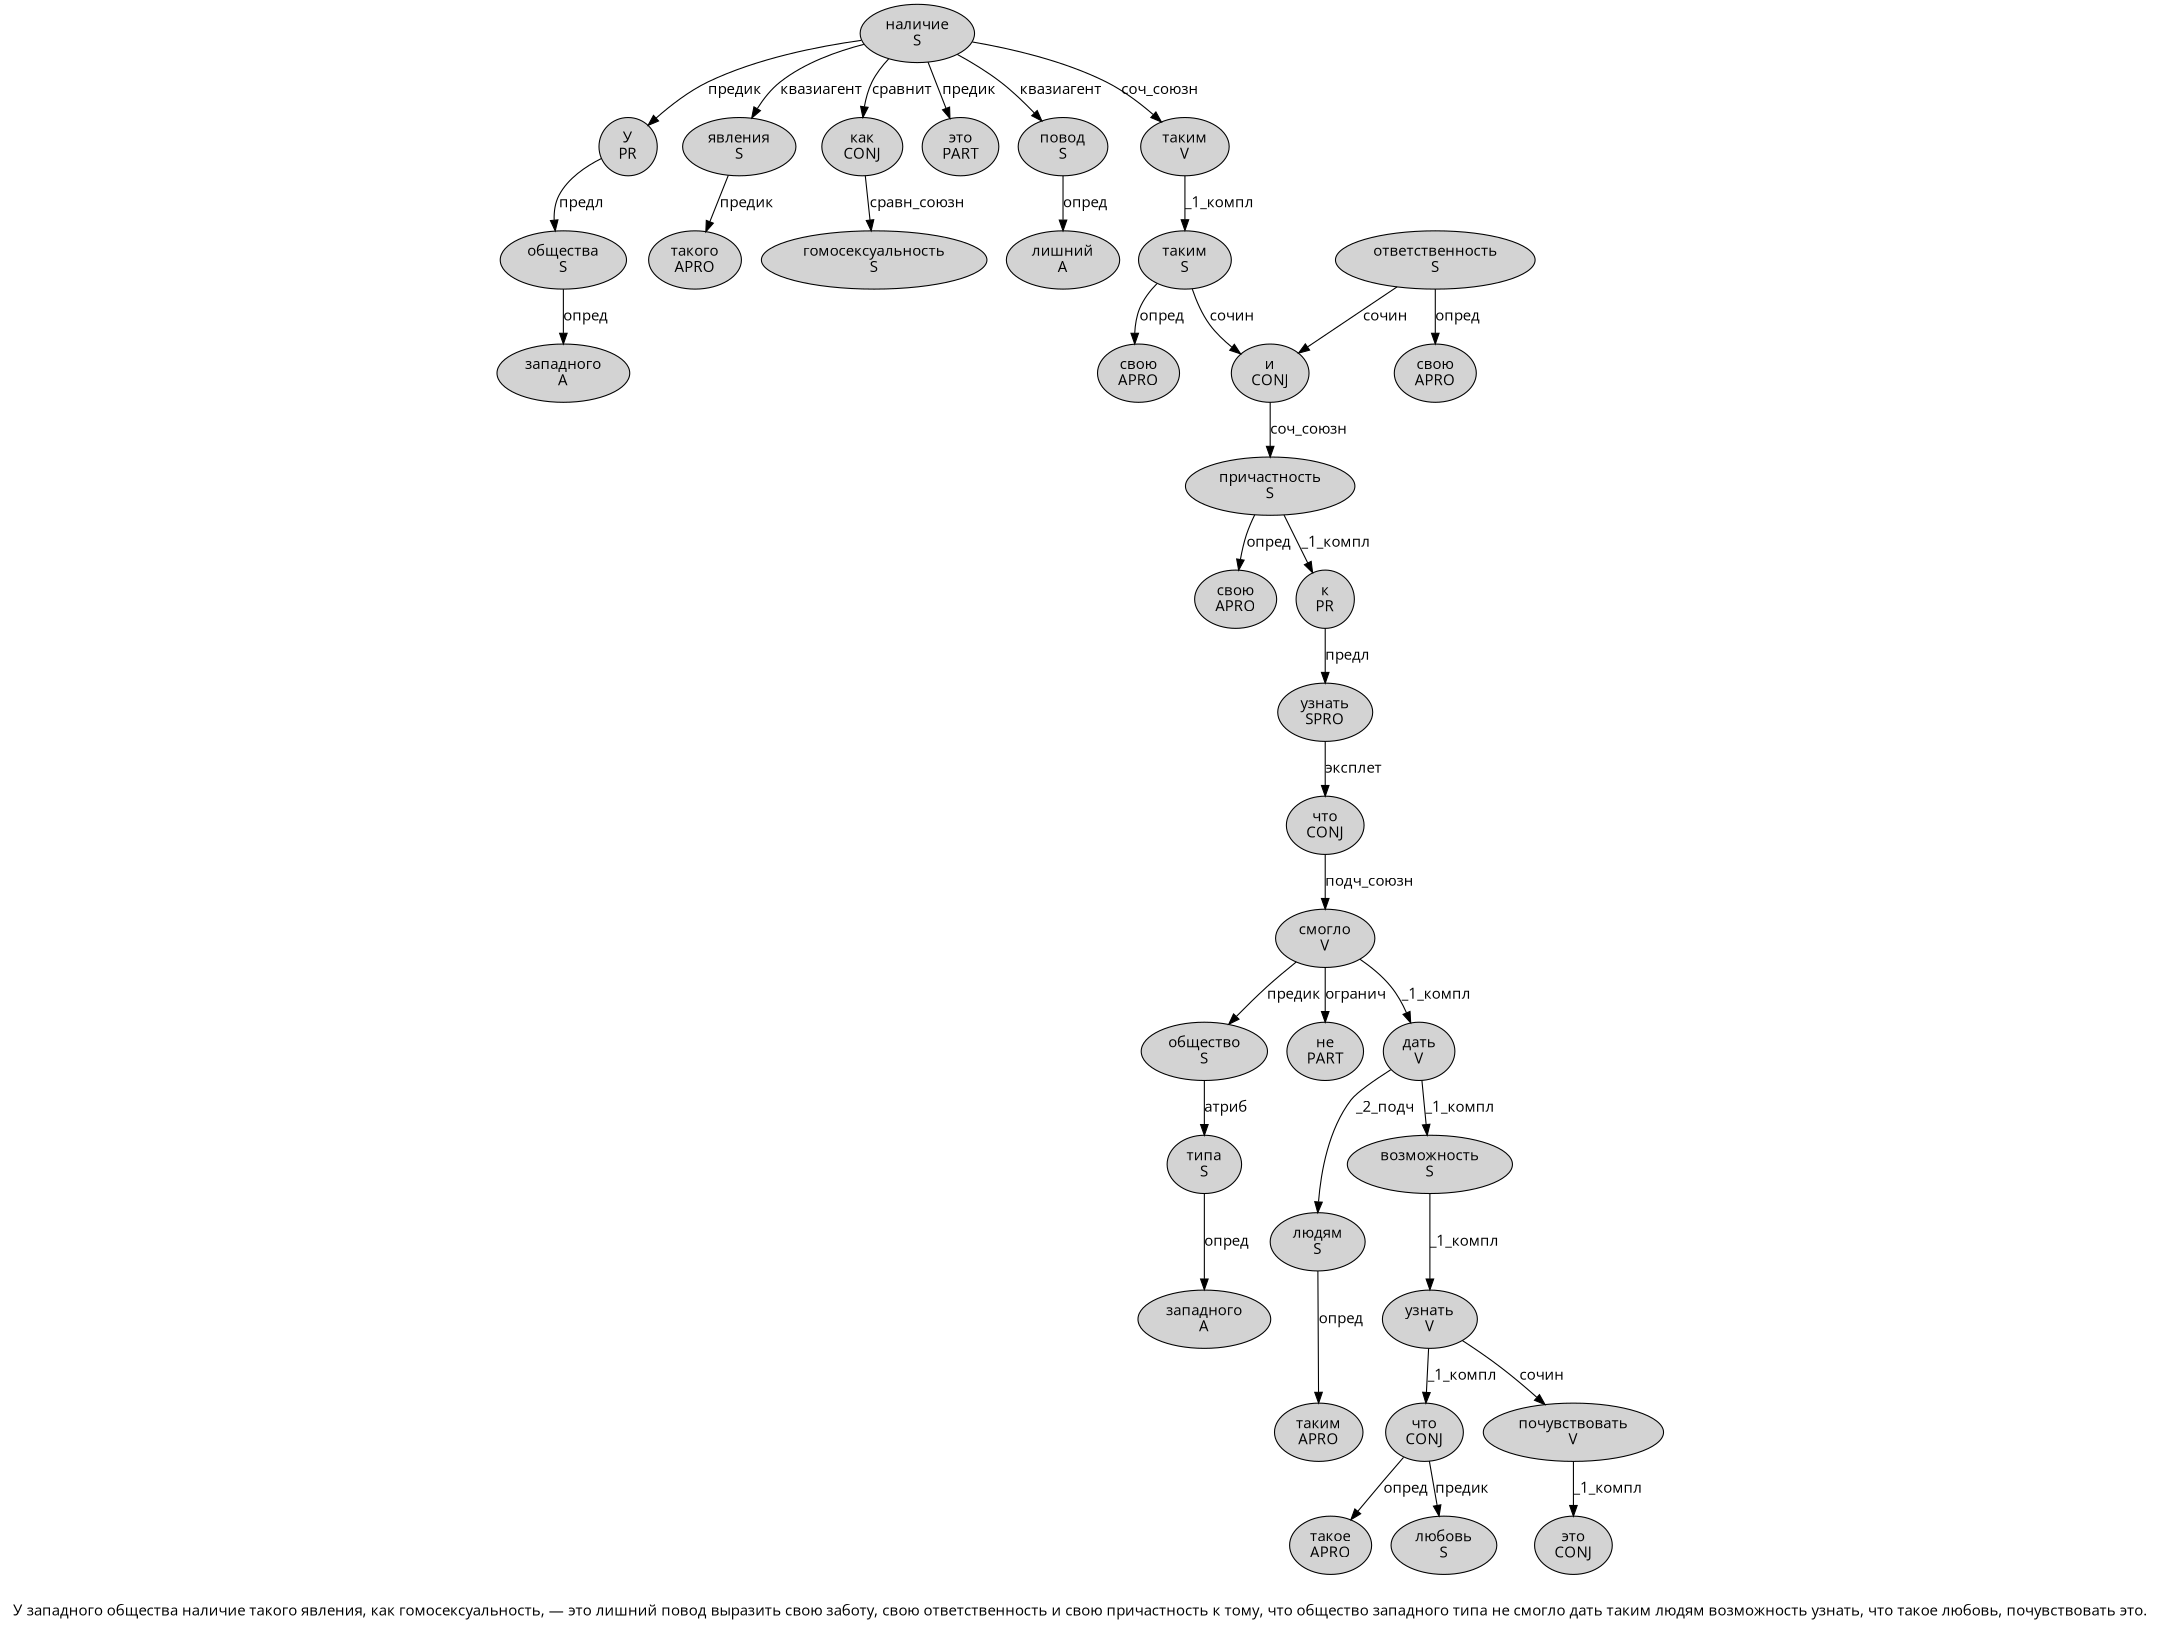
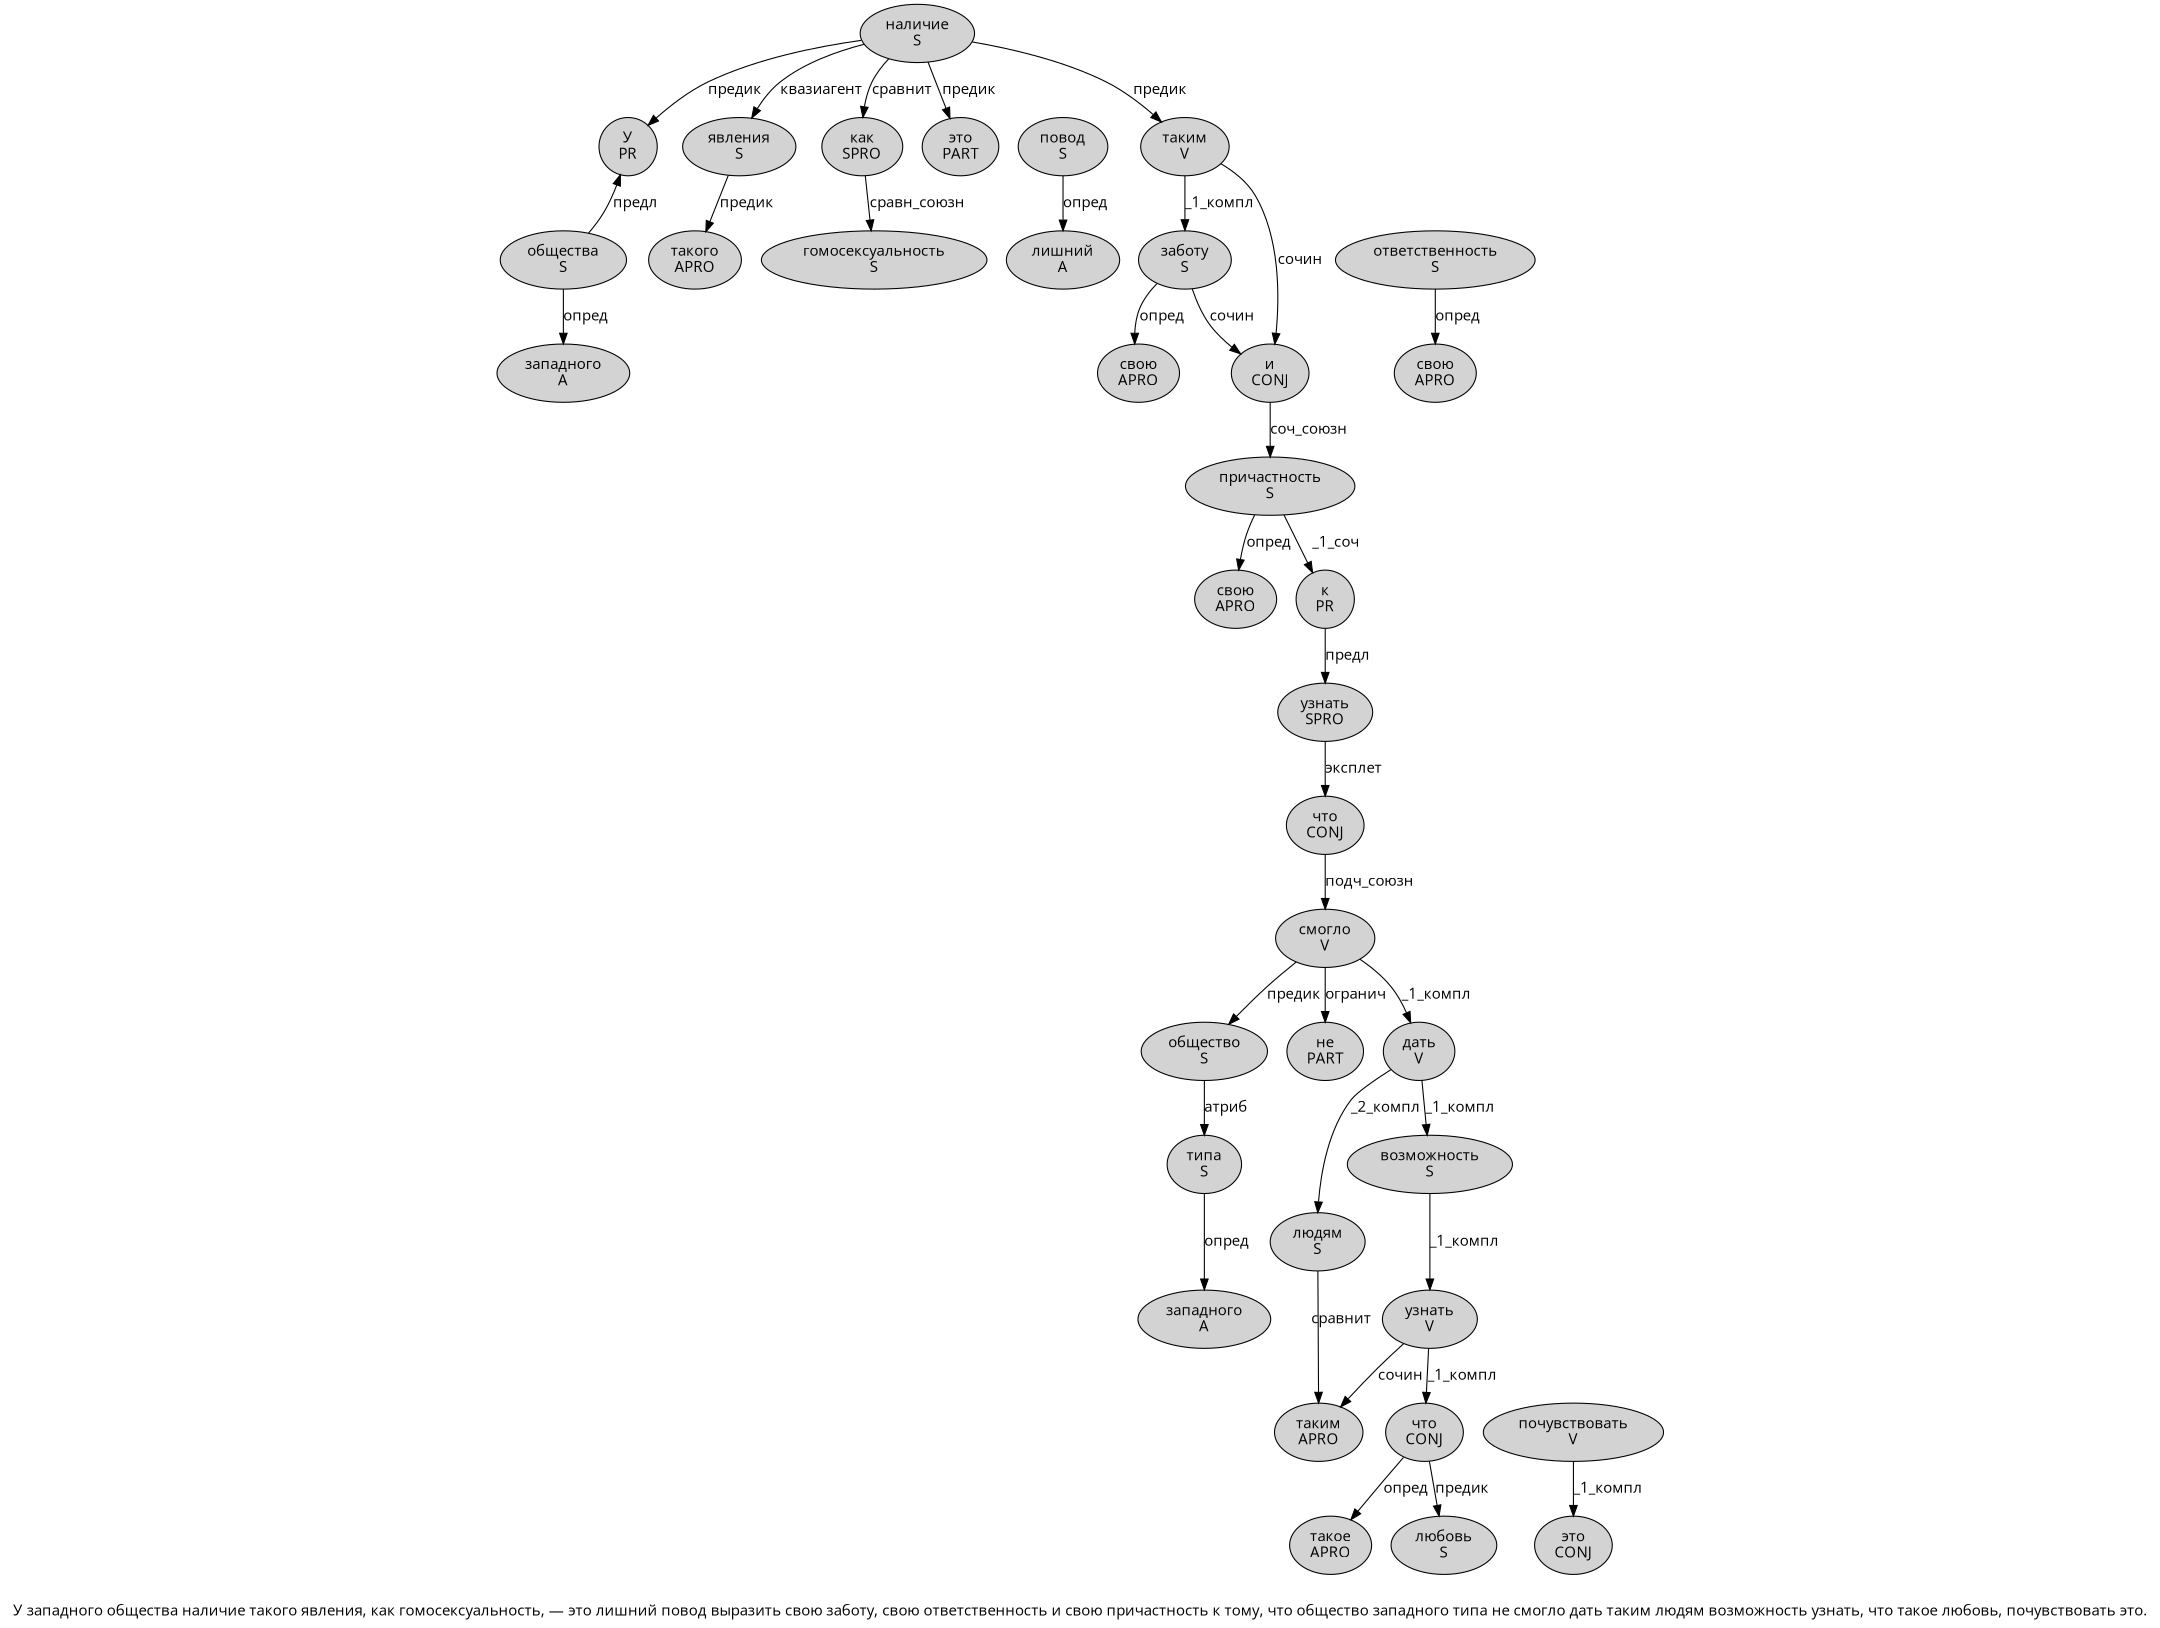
edge "наличие S" -> "повод S": removed, label "квазиагент"
edge "наличие S" -> "таким V": label "соч_союзн" -> "предик"
node "как CONJ": label "как CONJ" -> "как SPRO"
edge "У PR" -> "общества S": reversed
node "таким S": label "таким S" -> "заботу S"
edge "ответственность S" -> "и CONJ": now "таким V" -> "и CONJ"
edge "причастность S" -> "к PR": label "_1_компл" -> "_1_соч"
edge "дать V" -> "людям S": label "_2_подч" -> "_2_компл"
edge "людям S" -> "таким APRO": label "опред" -> "сравнит"
edge "узнать V" -> "почувствовать V": now "узнать V" -> "таким APRO"
